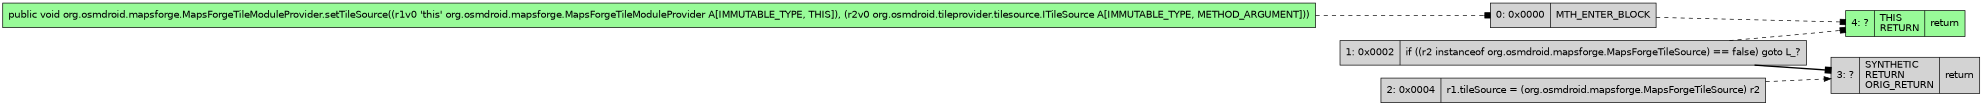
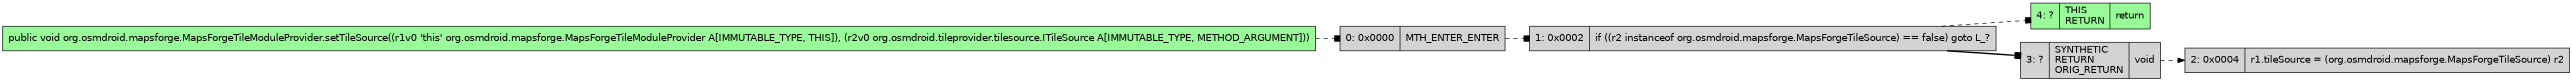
node "0: 0x0000": text "MTH_ENTER_BLOCK" -> "MTH_ENTER_ENTER"
edge "0: 0x0000" -> "4: ?": now "0: 0x0000" -> "1: 0x0002"
node "3: ?": text "return" -> "void"
edge "2: 0x0004" -> "3: ?": reversed
